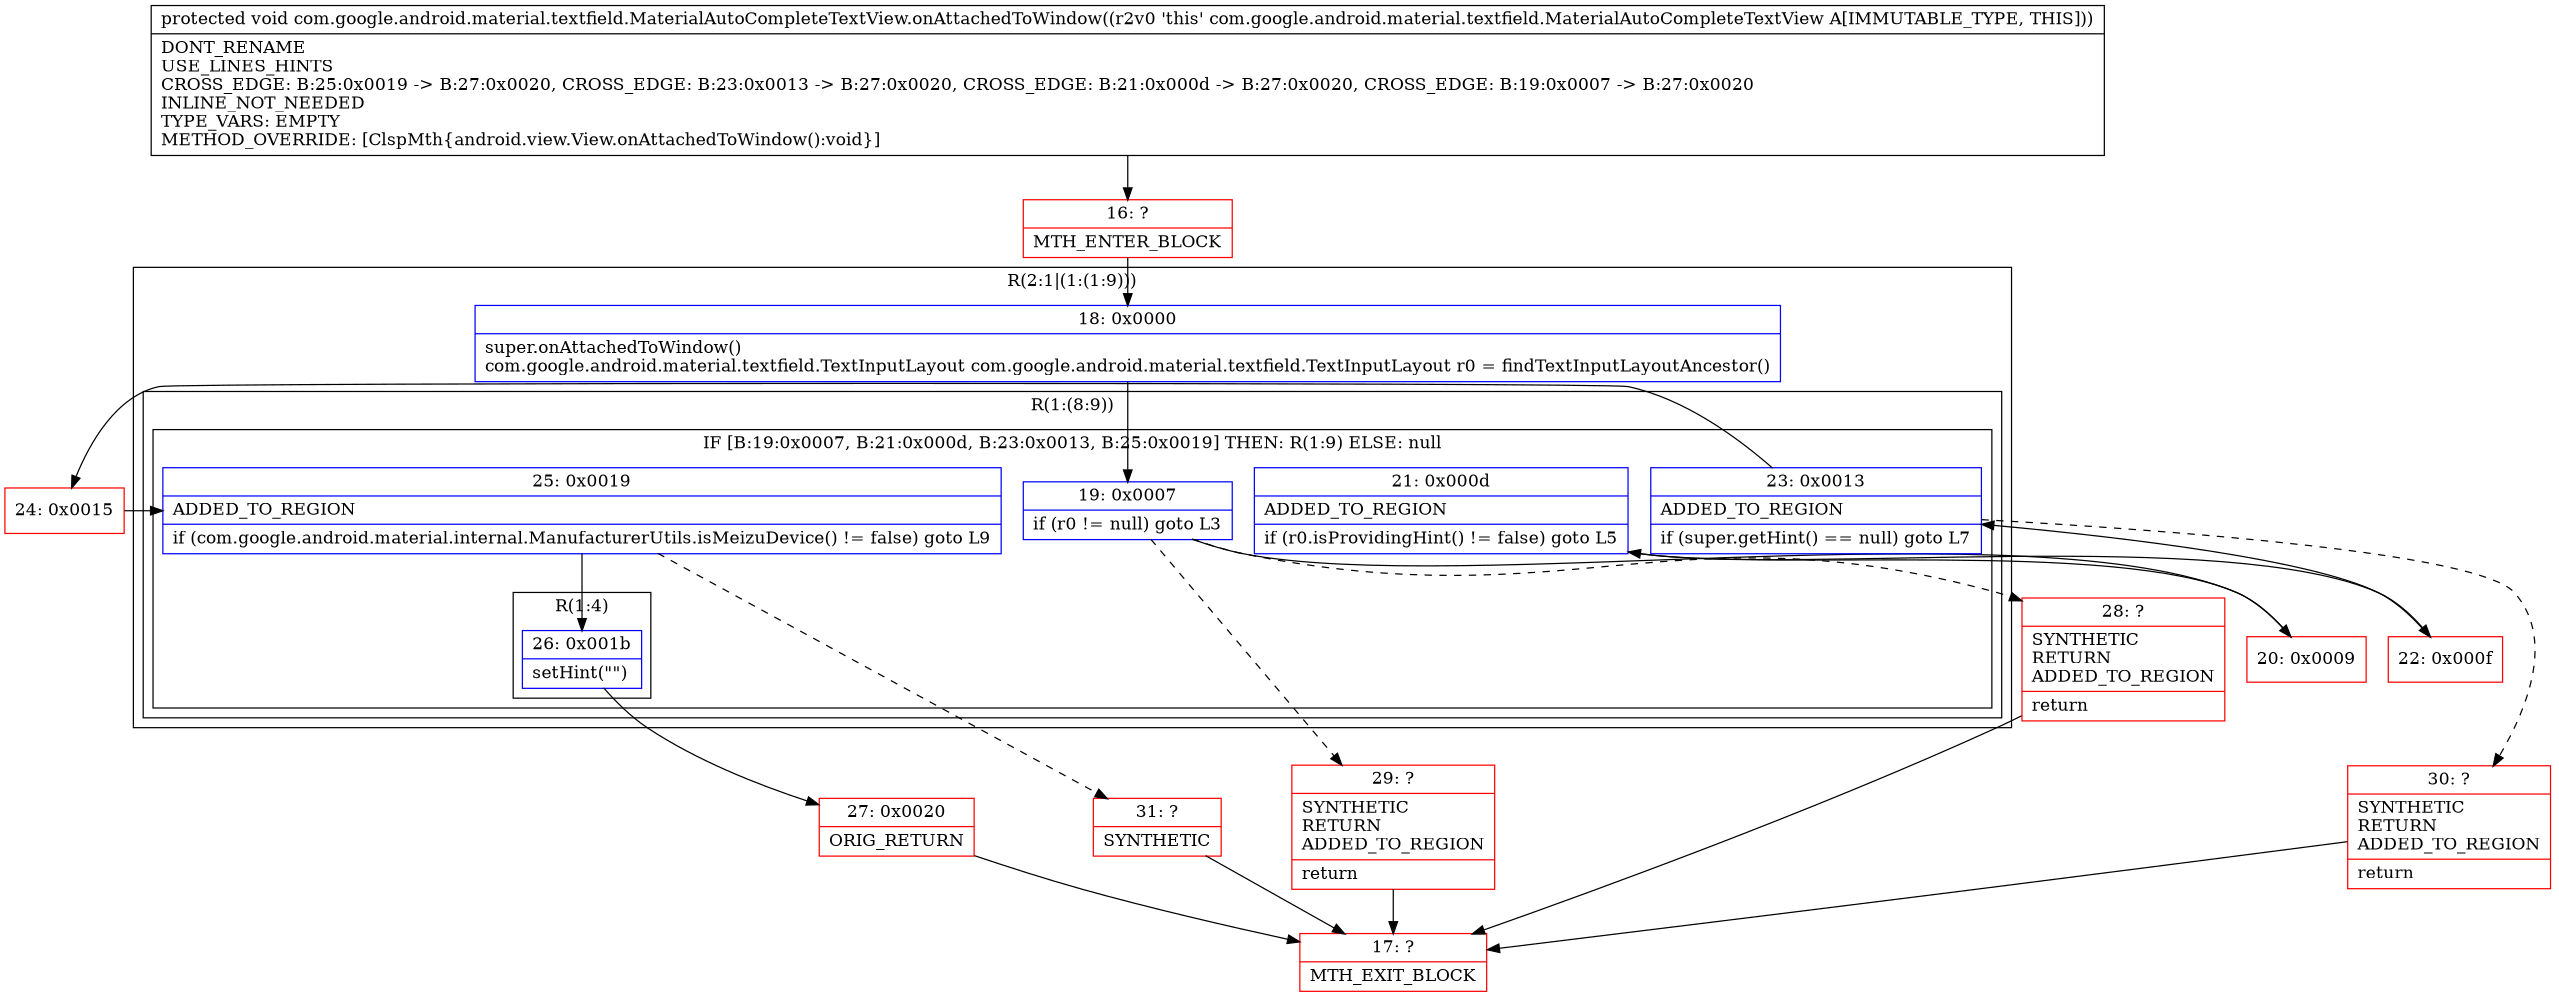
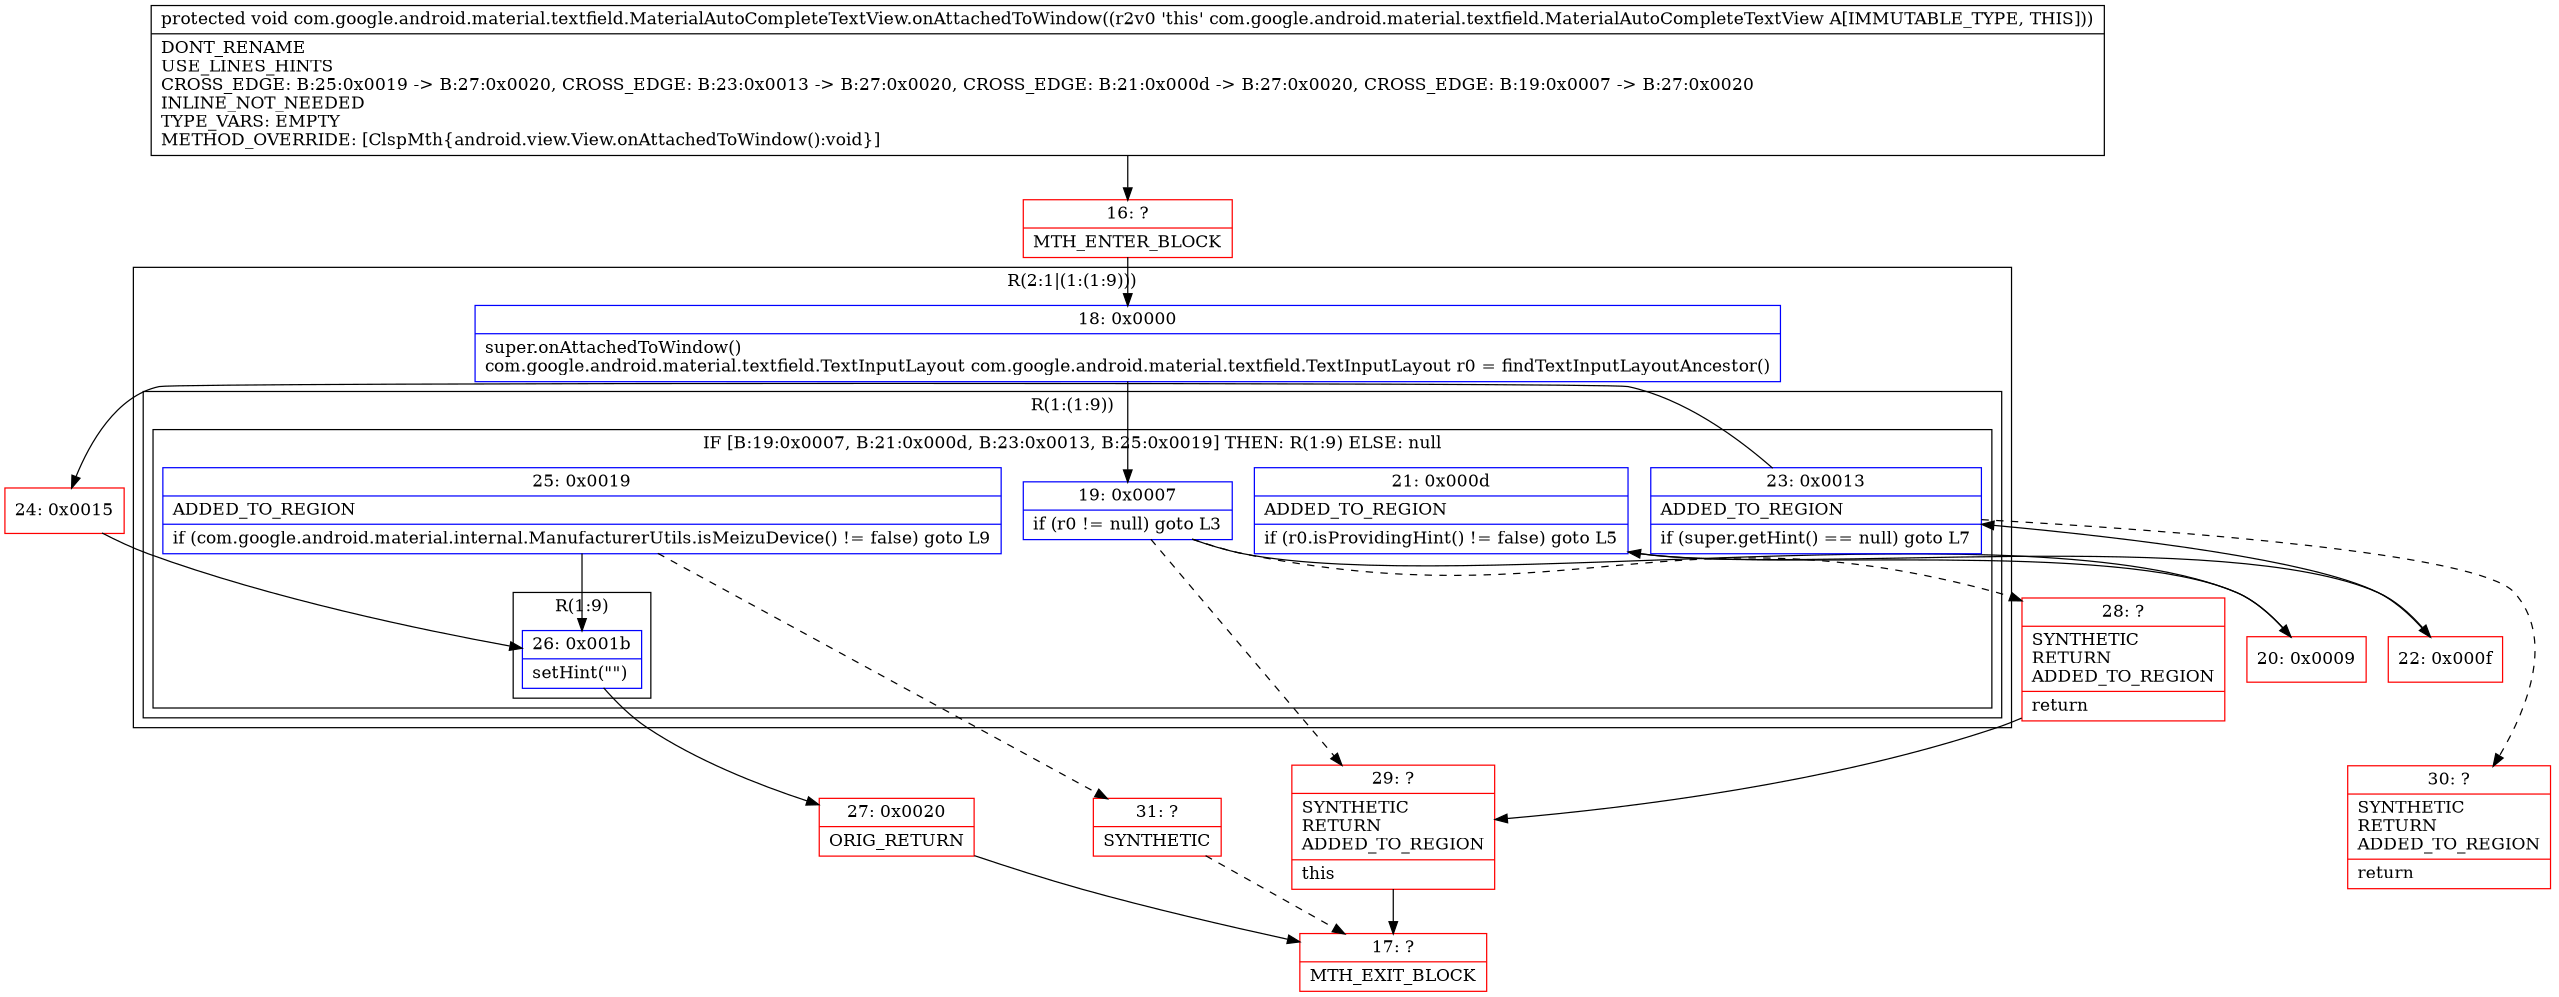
cluster "R(1:(8:9))": label "R(1:(8:9))" -> "R(1:(1:9))"
edge "24: 0x0015" -> "25: 0x0019": now "24: 0x0015" -> "26: 0x001b"
cluster "R(1:4)": label "R(1:4)" -> "R(1:9)"
edge "28: ?" -> "17: ?": now "28: ?" -> "29: ?"
node "29: ?": text "return" -> "this"
edge "31: ?" -> "17: ?": style solid -> dashed
edge "30: ?" -> "17: ?": removed
